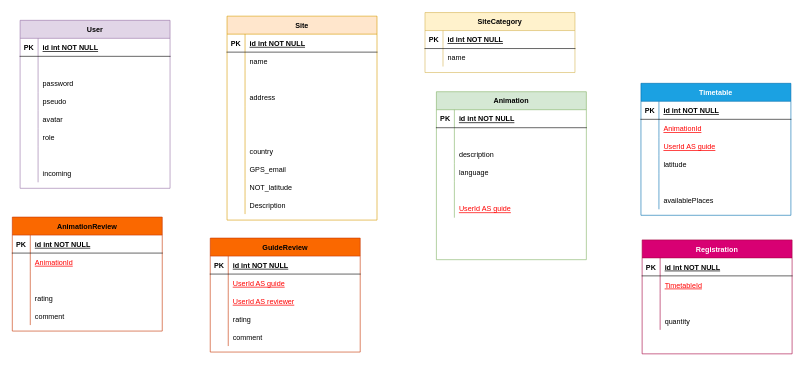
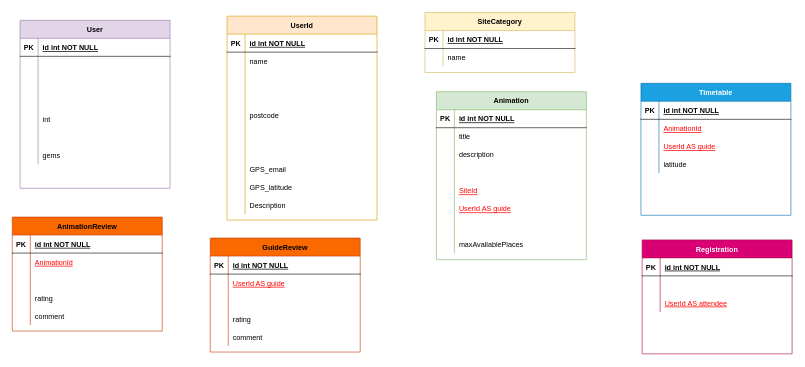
node "Site": label "Site" -> "UserId"
node "password": removed
node "address": removed
node "pseudo": removed
node "postcode": added
node "avatar": label "avatar" -> "int"
node "role": removed
node "title": added
node "country": removed
node "gems": added
node "incoming": removed
node "language": removed
node "NOT_latitude": label "NOT_latitude" -> "GPS_latitude"
node "SiteId": added
node "availablePlaces": removed
node "maxAvailablePlaces": added
node "TimetableId": removed
node "UserId AS reviewer": removed
node "UserId AS attendee": added
node "quantity": removed
